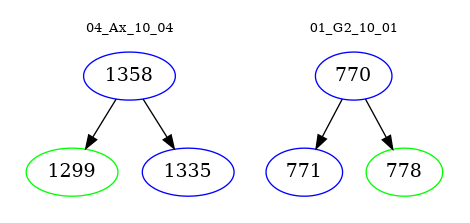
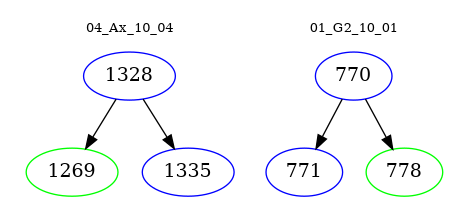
node "1358": label "1358" -> "1328"
node "1299": label "1299" -> "1269"
